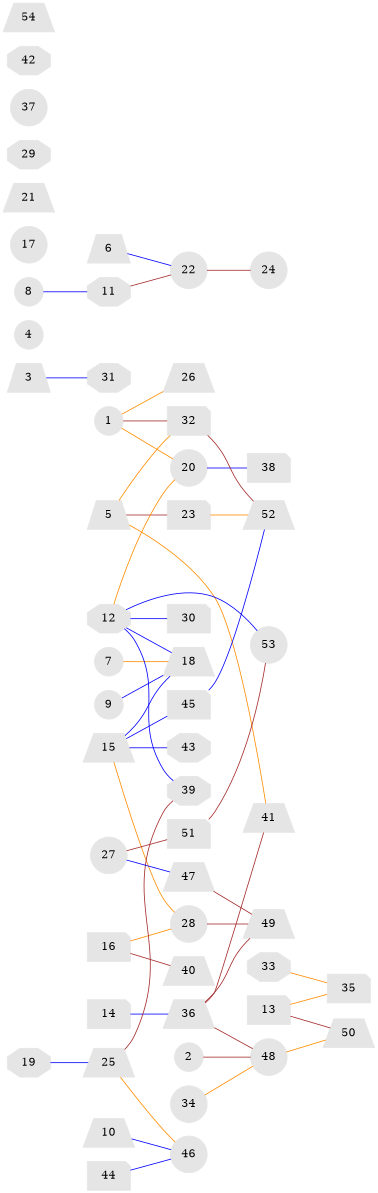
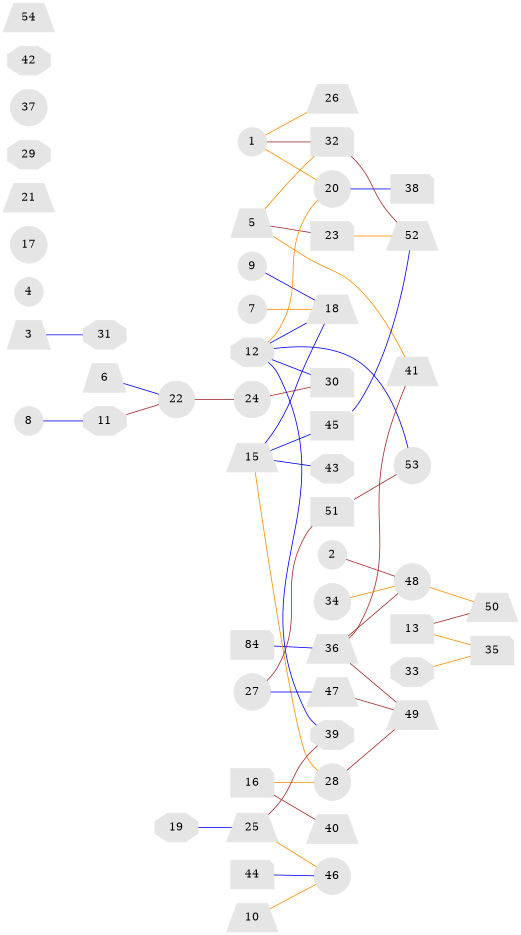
edge "30" -- "24": added
node "14": label "14" -> "84"
edge "10" -- "46": color blue -> darkorange
